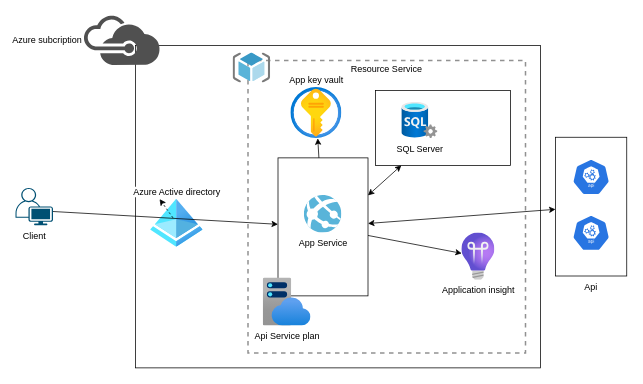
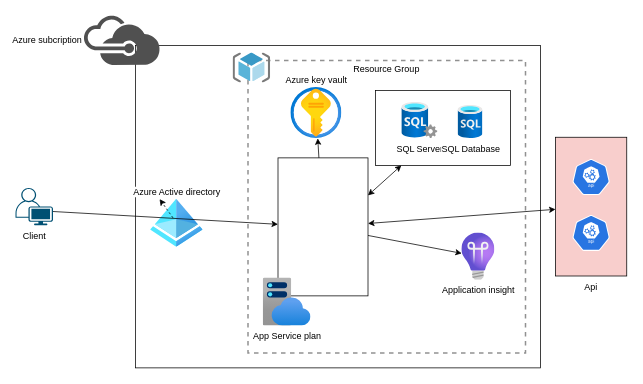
node "Resource Service": label "Resource Service" -> "Resource Group"
node "App key vault": label "App key vault" -> "Azure key vault"
node "SQL Database": added
node "Api": fillcolor #ffffff -> #f8cecc
node "App Service": removed
node "Api Service plan": label "Api Service plan" -> "App Service plan"
